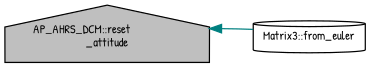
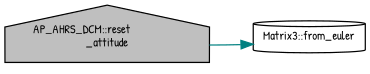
edge "Matrix3::from_euler" -> "AP_AHRS_DCM::reset _attitude": reversed
